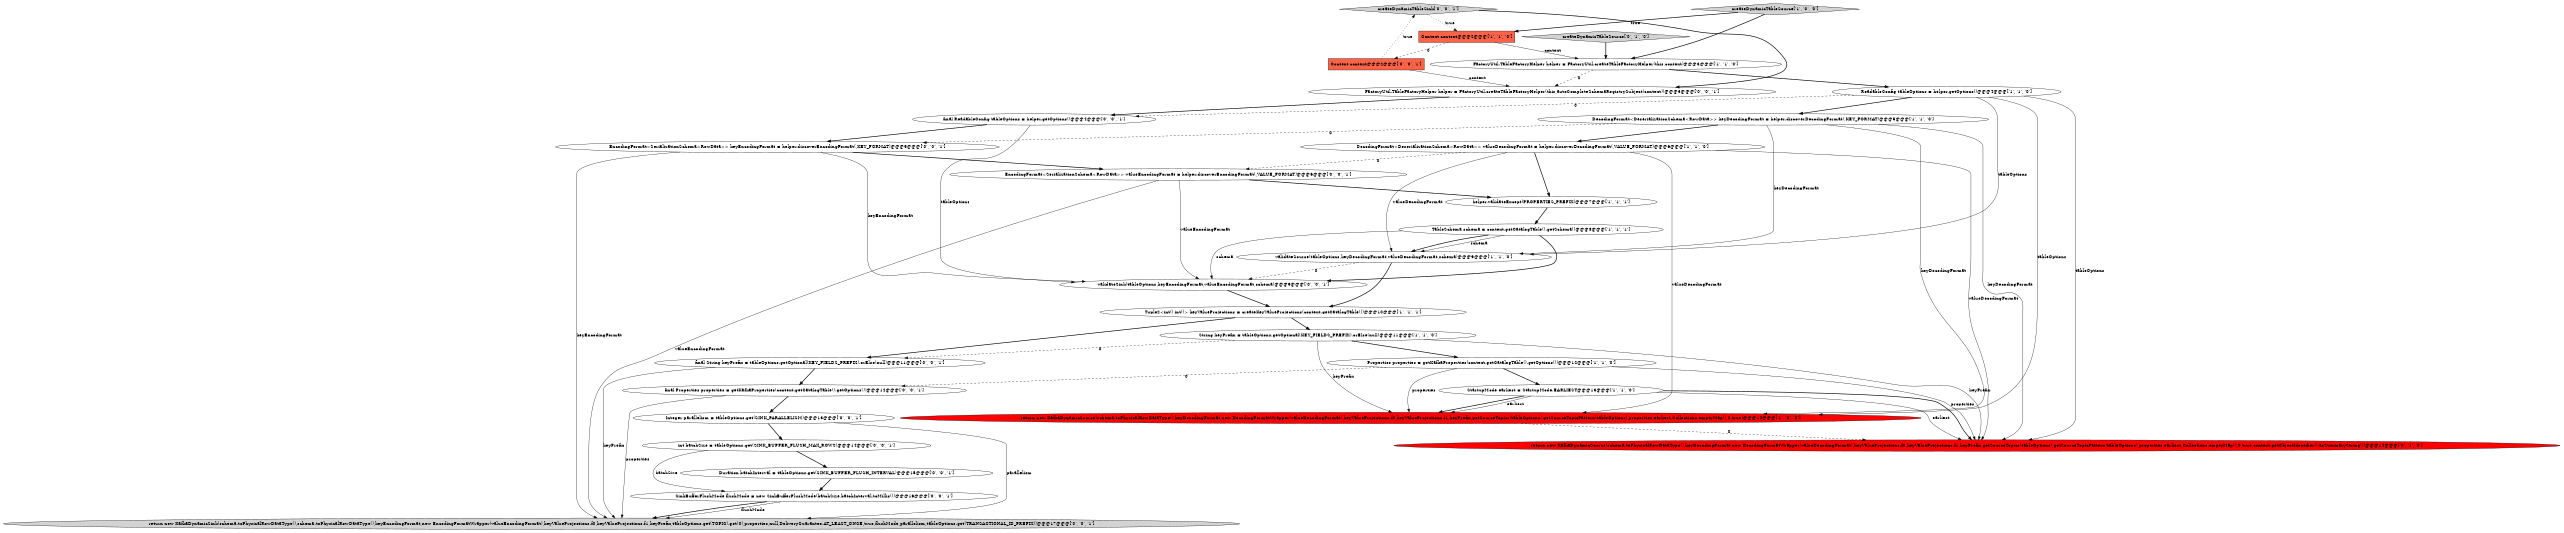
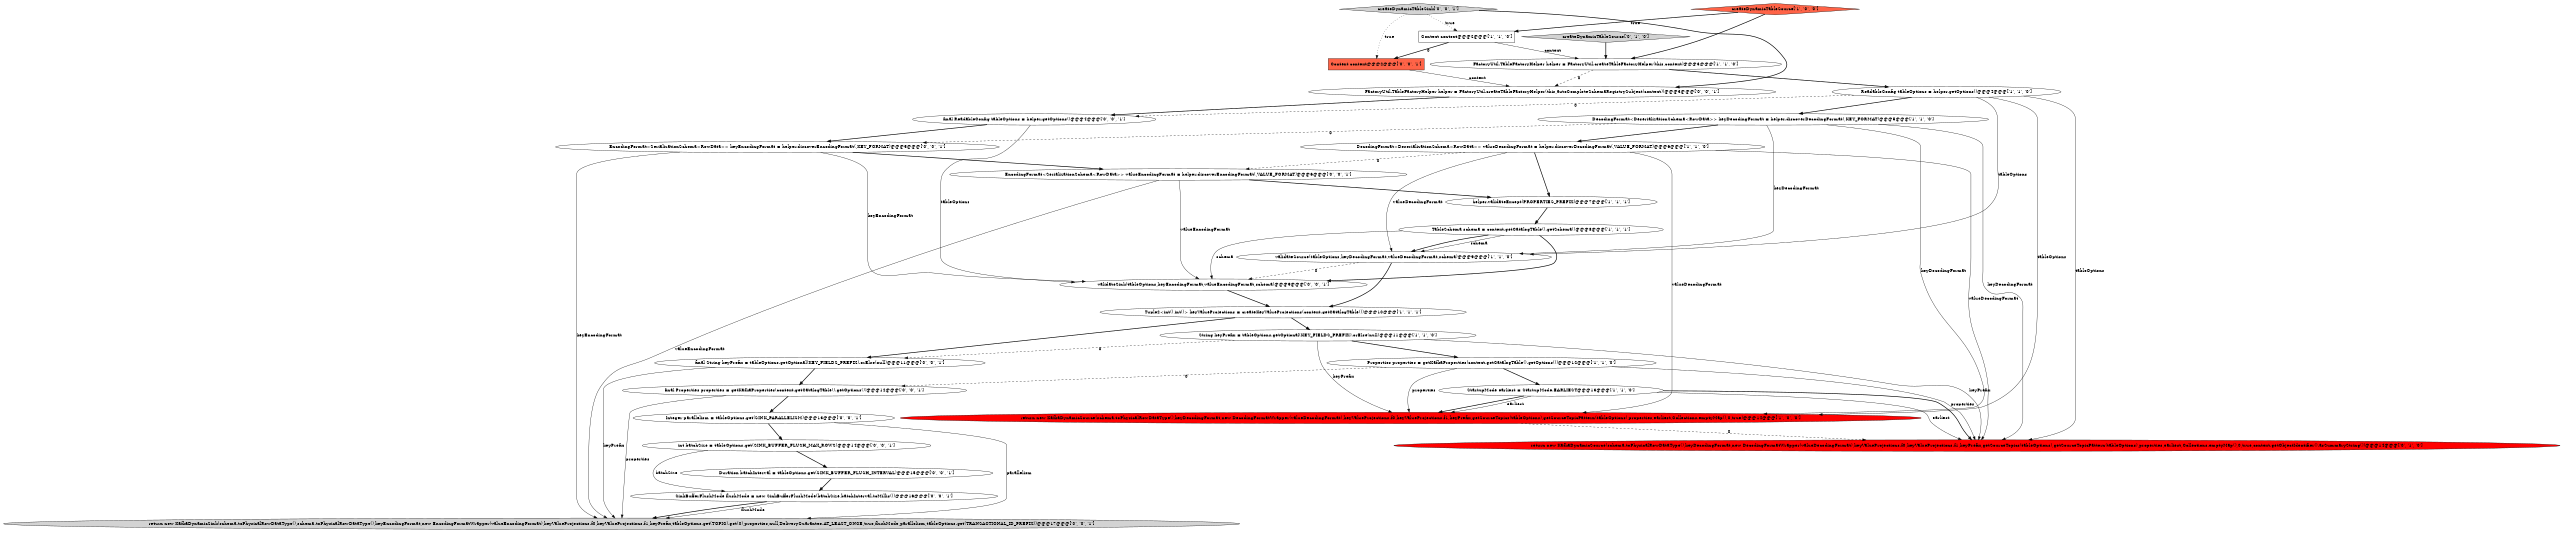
node "createDynamicTableSource['1', '0', '0']": fillcolor lightgray -> tomato
node "Context context@@@2@@@['1', '1', '0']": fillcolor tomato -> white
edge "Context context@@@2@@@['0', '0', '1']" -> "createDynamicTableSink['0', '0', '1']": reversed
edge "Context context@@@2@@@['1', '1', '0']" -> "Context context@@@2@@@['0', '0', '1']": style dashed -> bold
